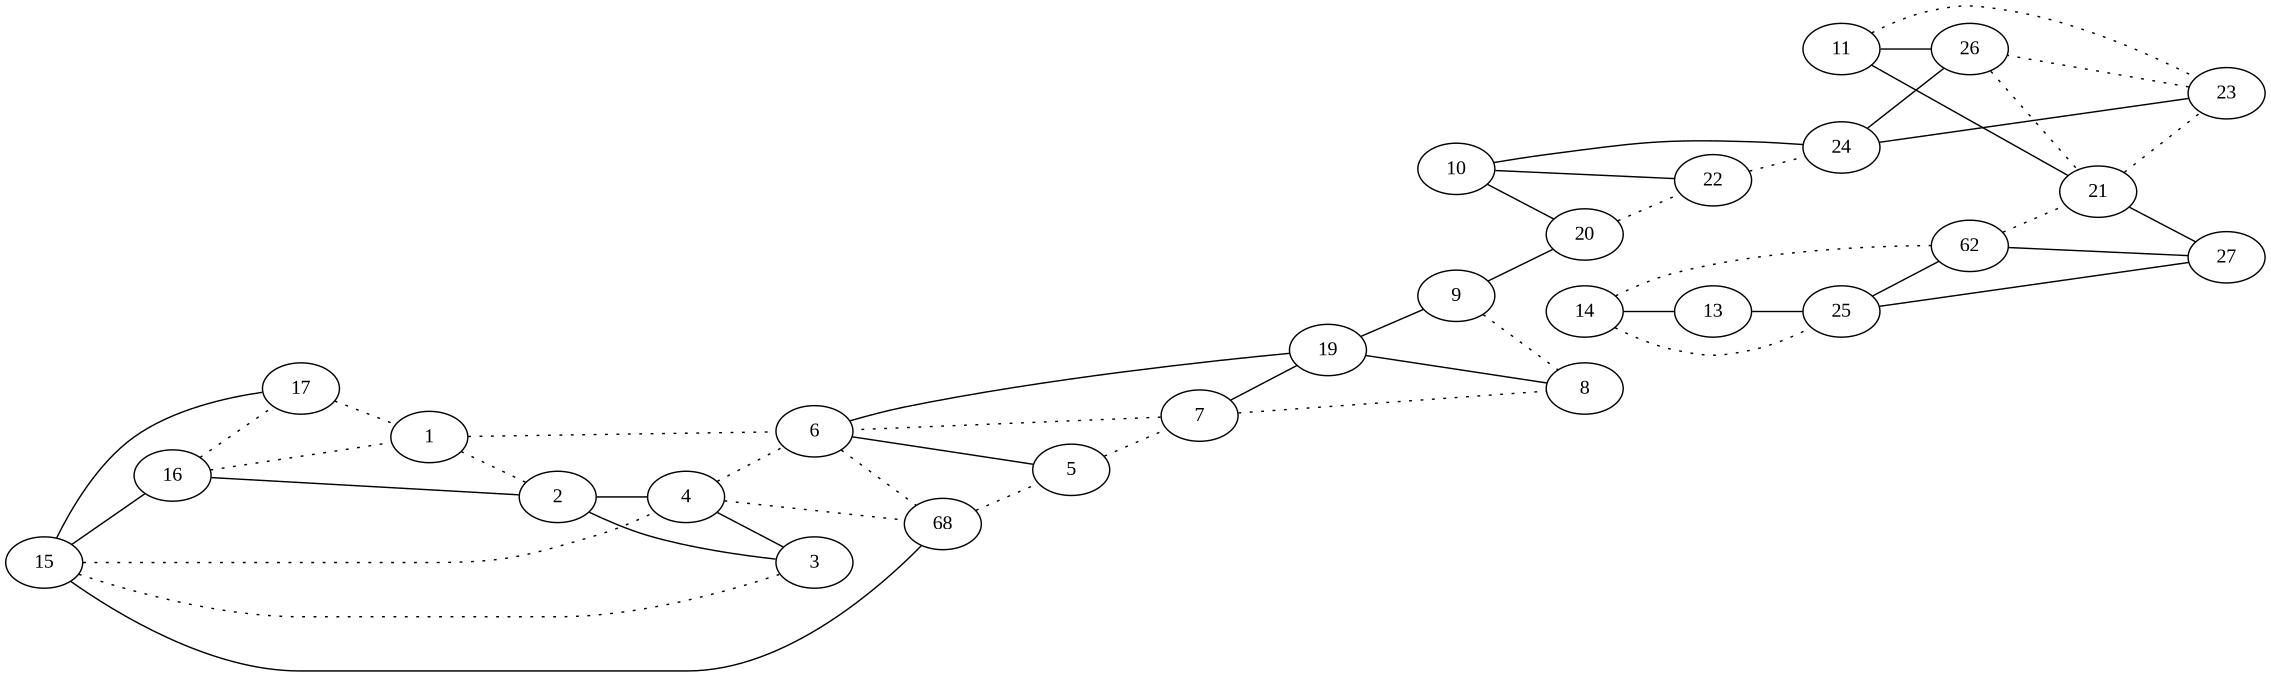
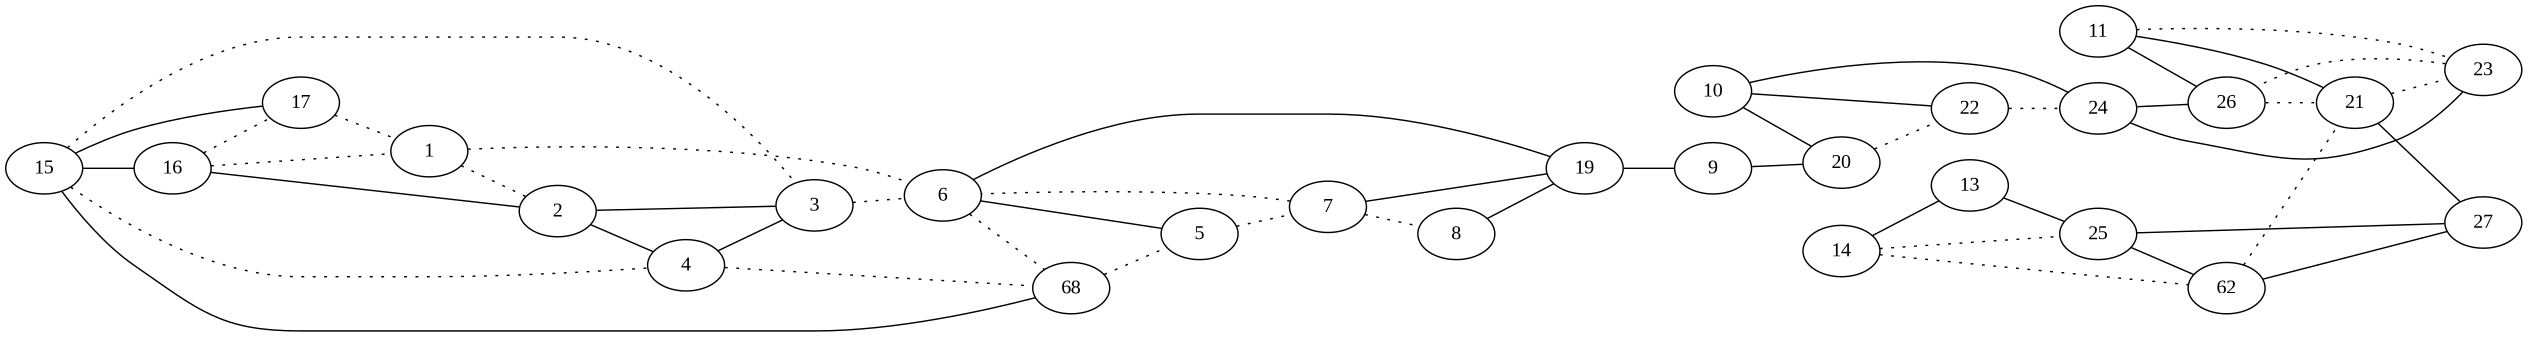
edge "9" -- "8": removed
edge "6" -- "4": now "6" -- "3"
